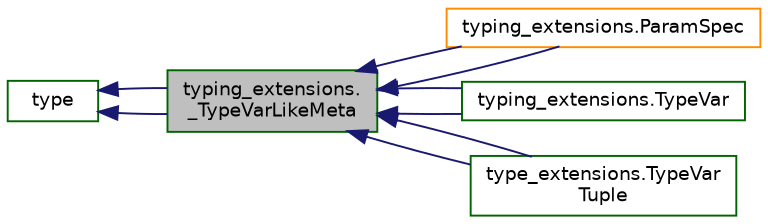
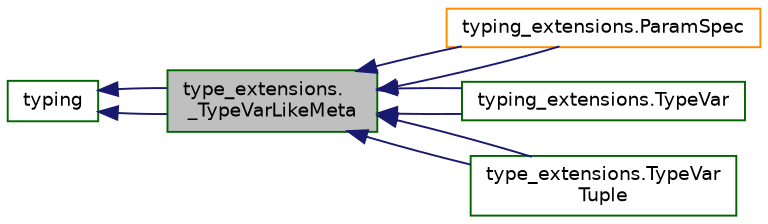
node "type": label "type" -> "typing"
node "typing_extensions. _TypeVarLikeMeta": label "typing_extensions. _TypeVarLikeMeta" -> "type_extensions. _TypeVarLikeMeta"
